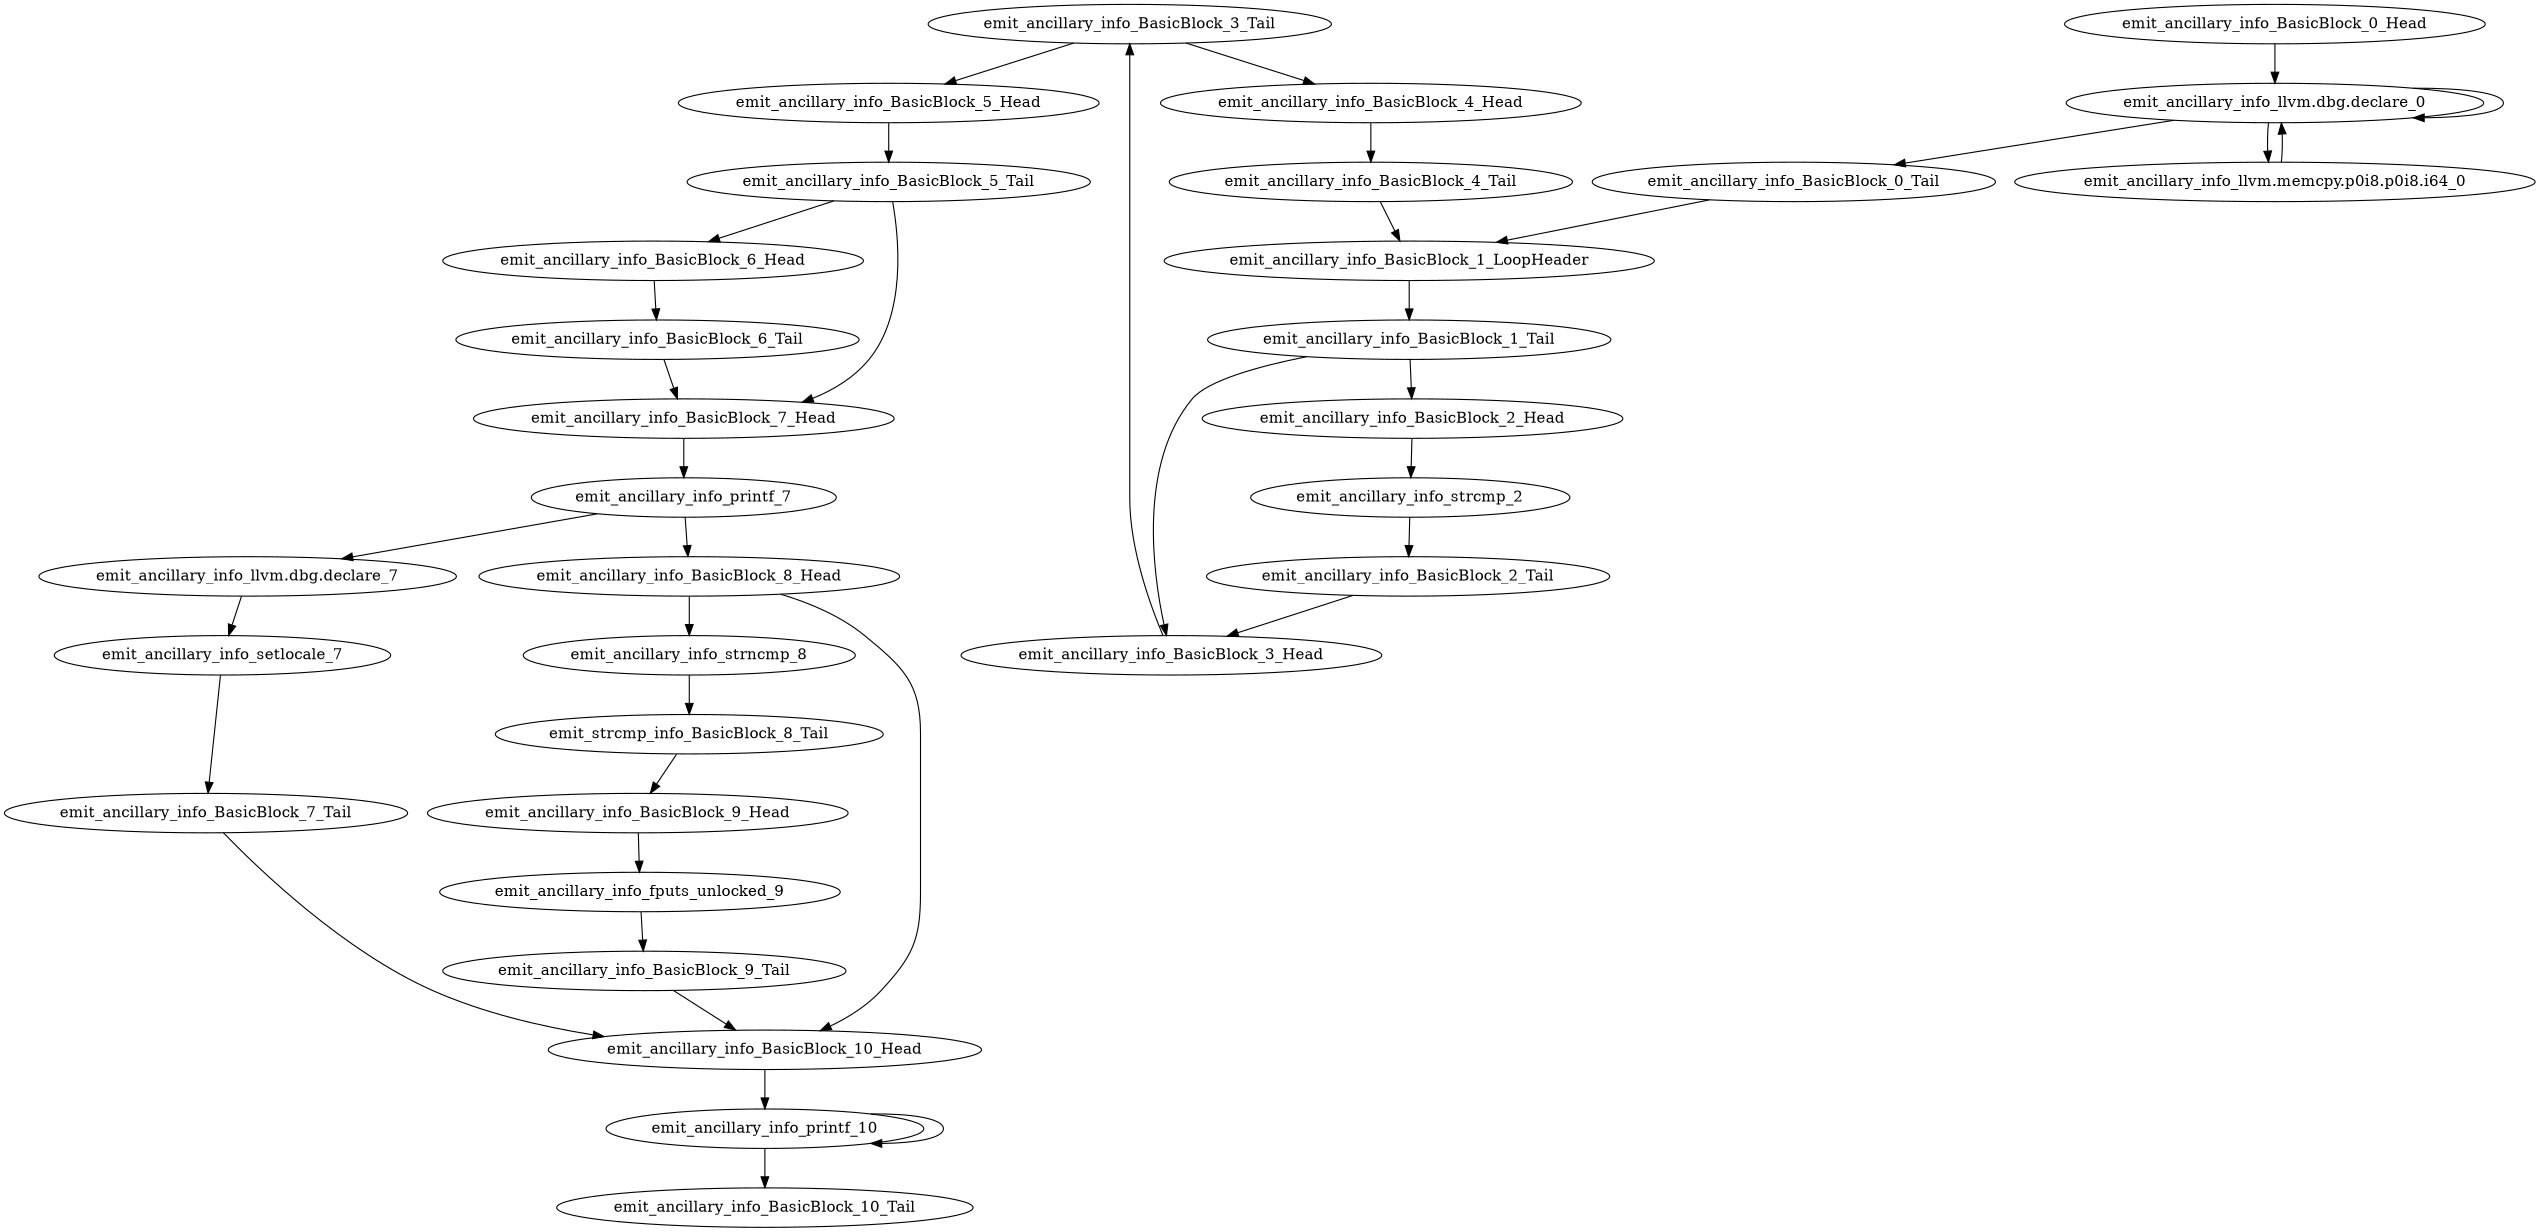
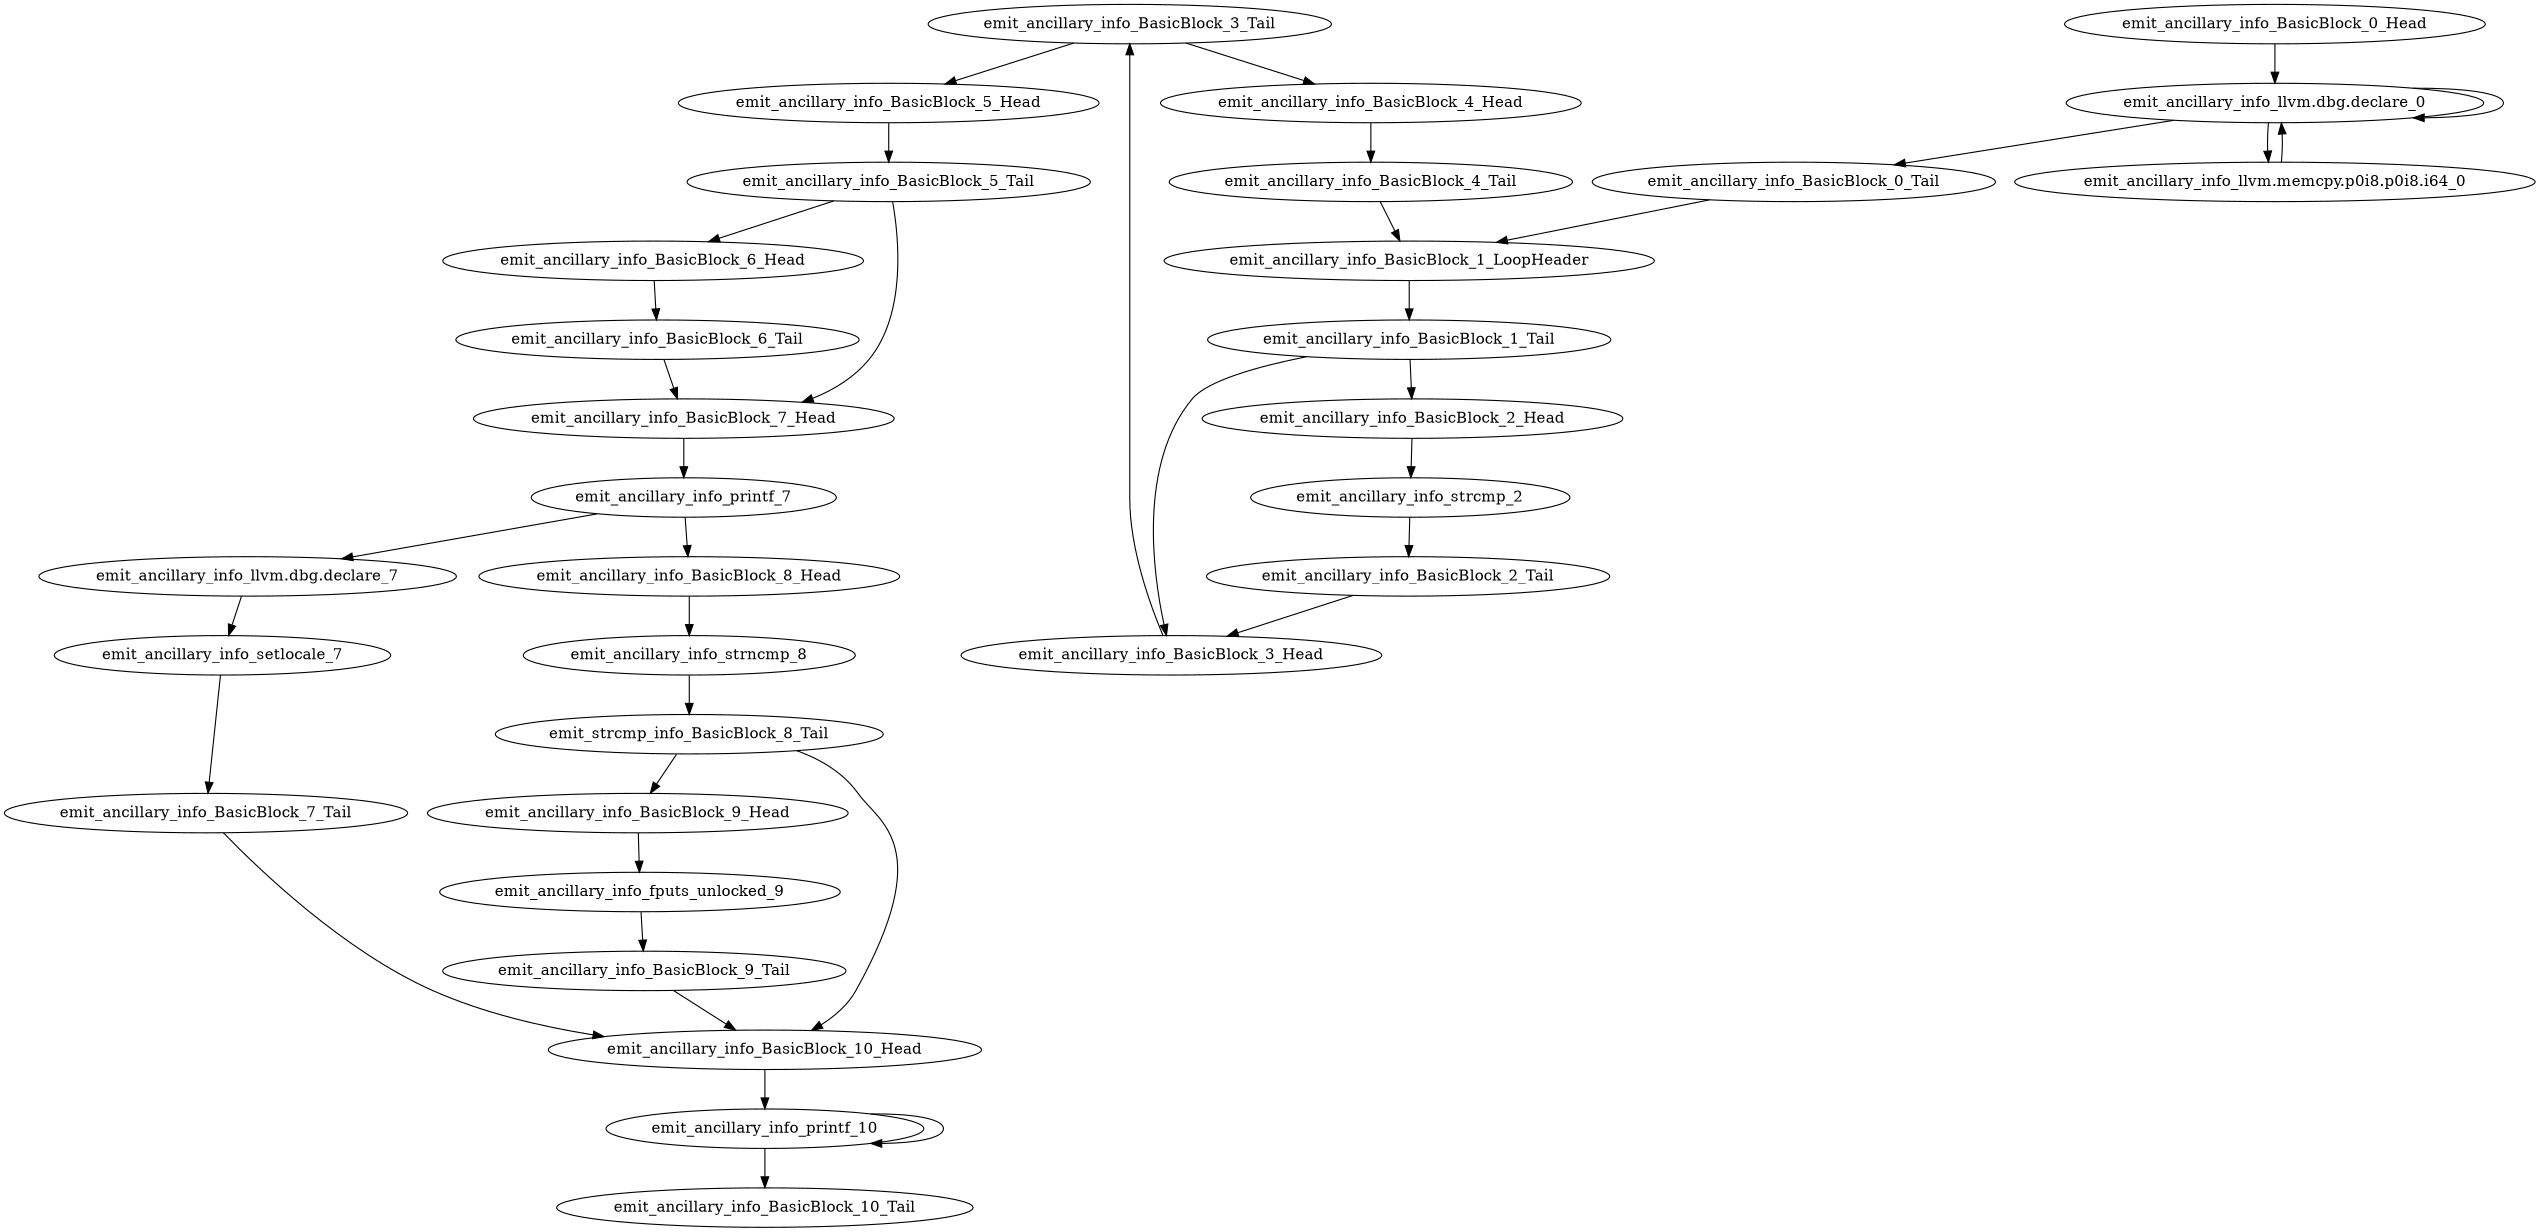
edge "emit_ancillary_info_BasicBlock_8_Head" -> "emit_ancillary_info_BasicBlock_10_Head": now "emit_strcmp_info_BasicBlock_8_Tail" -> "emit_ancillary_info_BasicBlock_10_Head"
